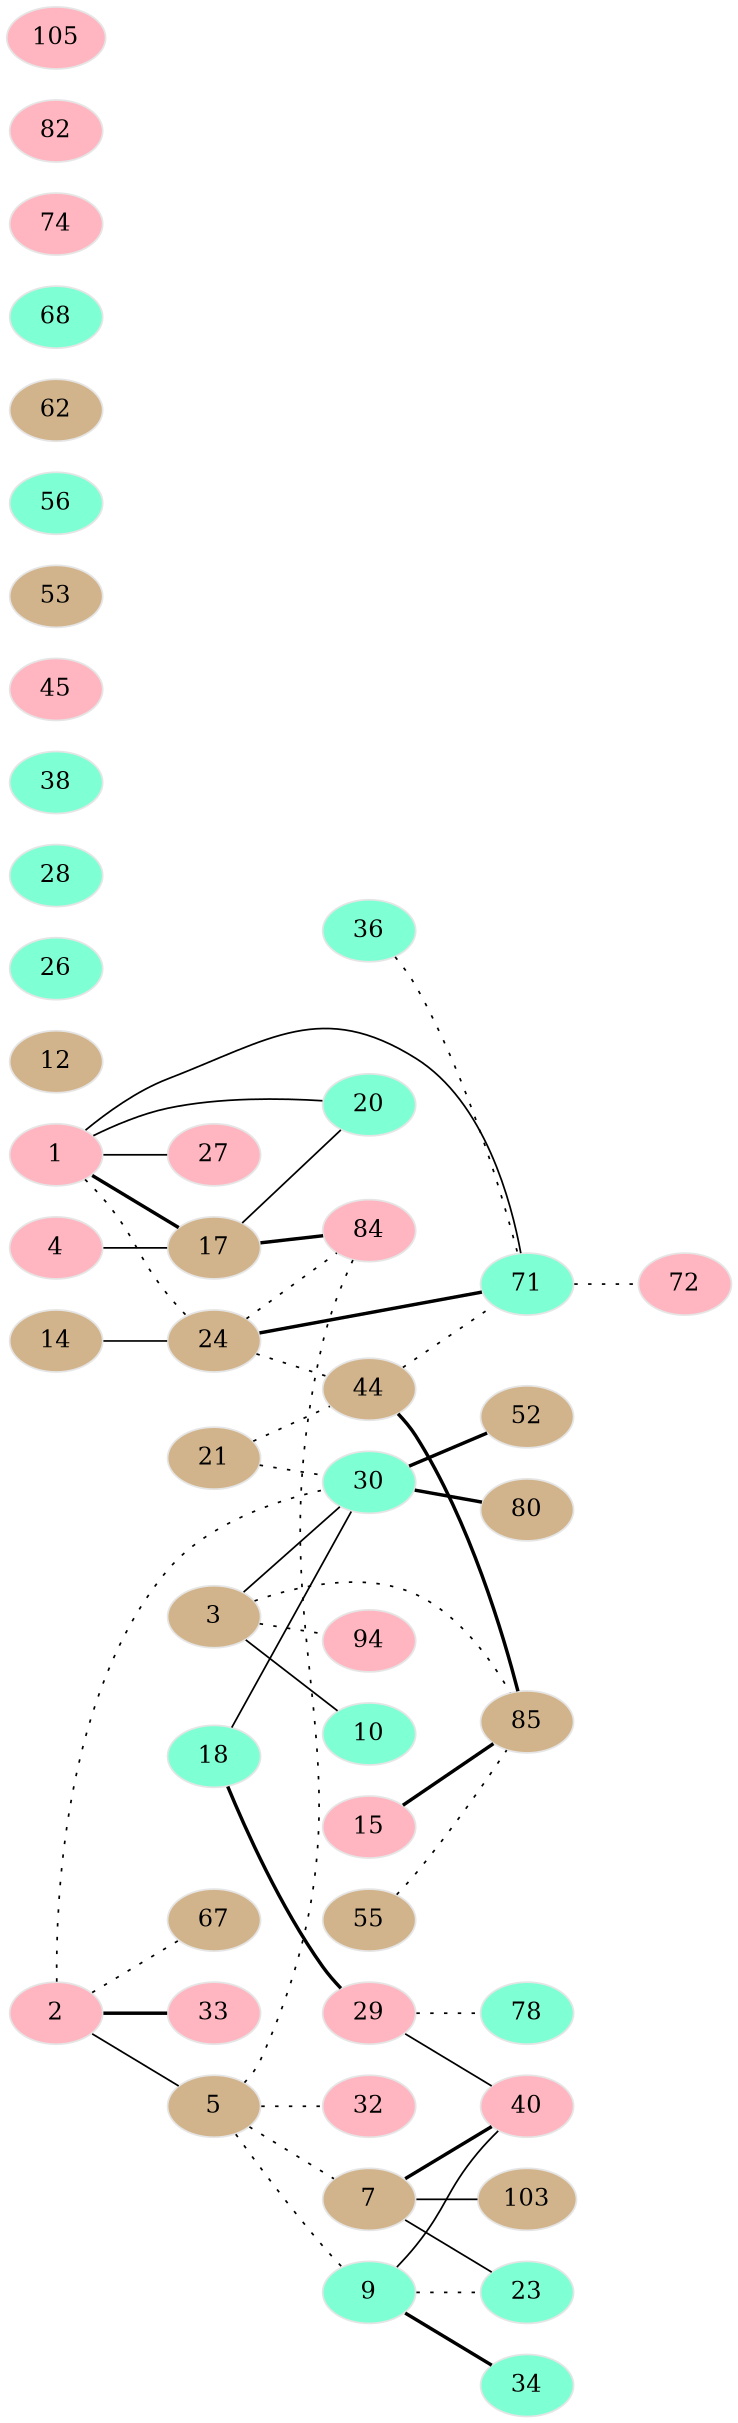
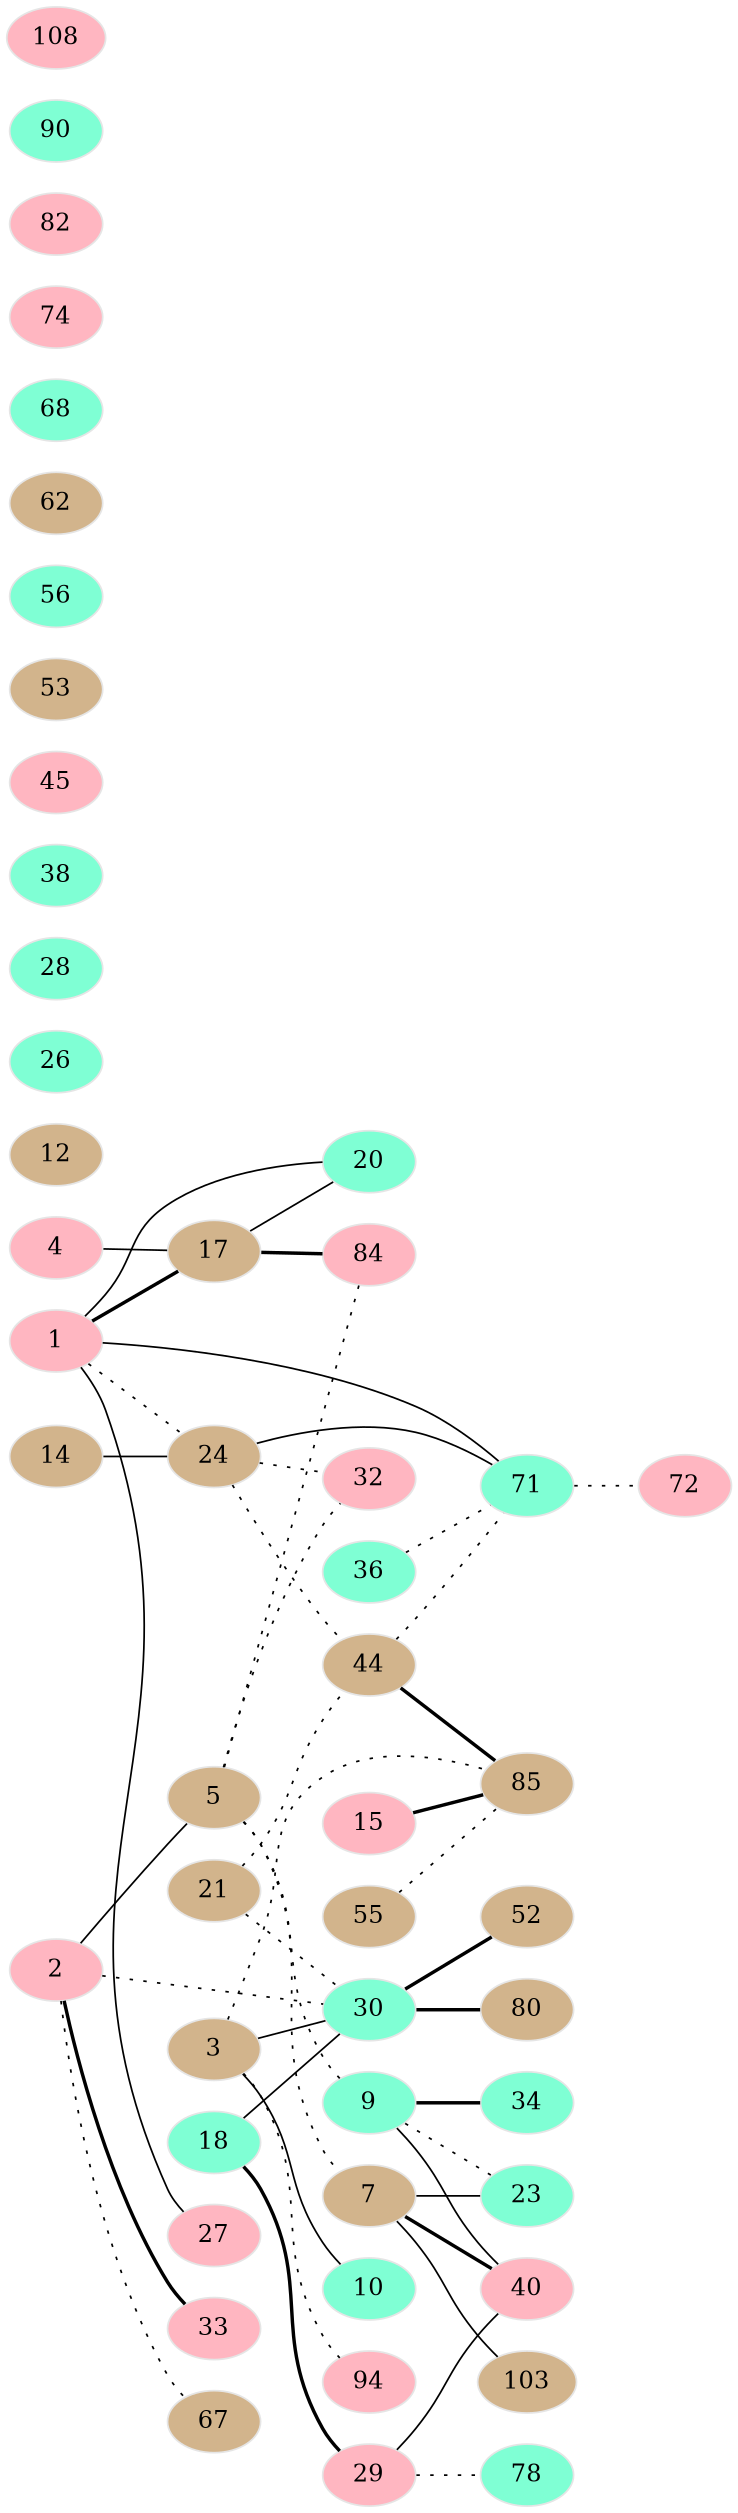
node "105": label "105" -> "108"
node "90": added
edge "84" -- "24": now "32" -- "24"
edge "71" -- "24": style bold -> solid
